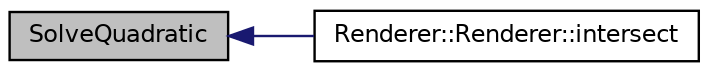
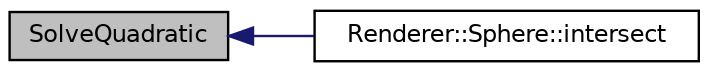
node "Renderer::Renderer::intersect": label "Renderer::Renderer::intersect" -> "Renderer::Sphere::intersect"
